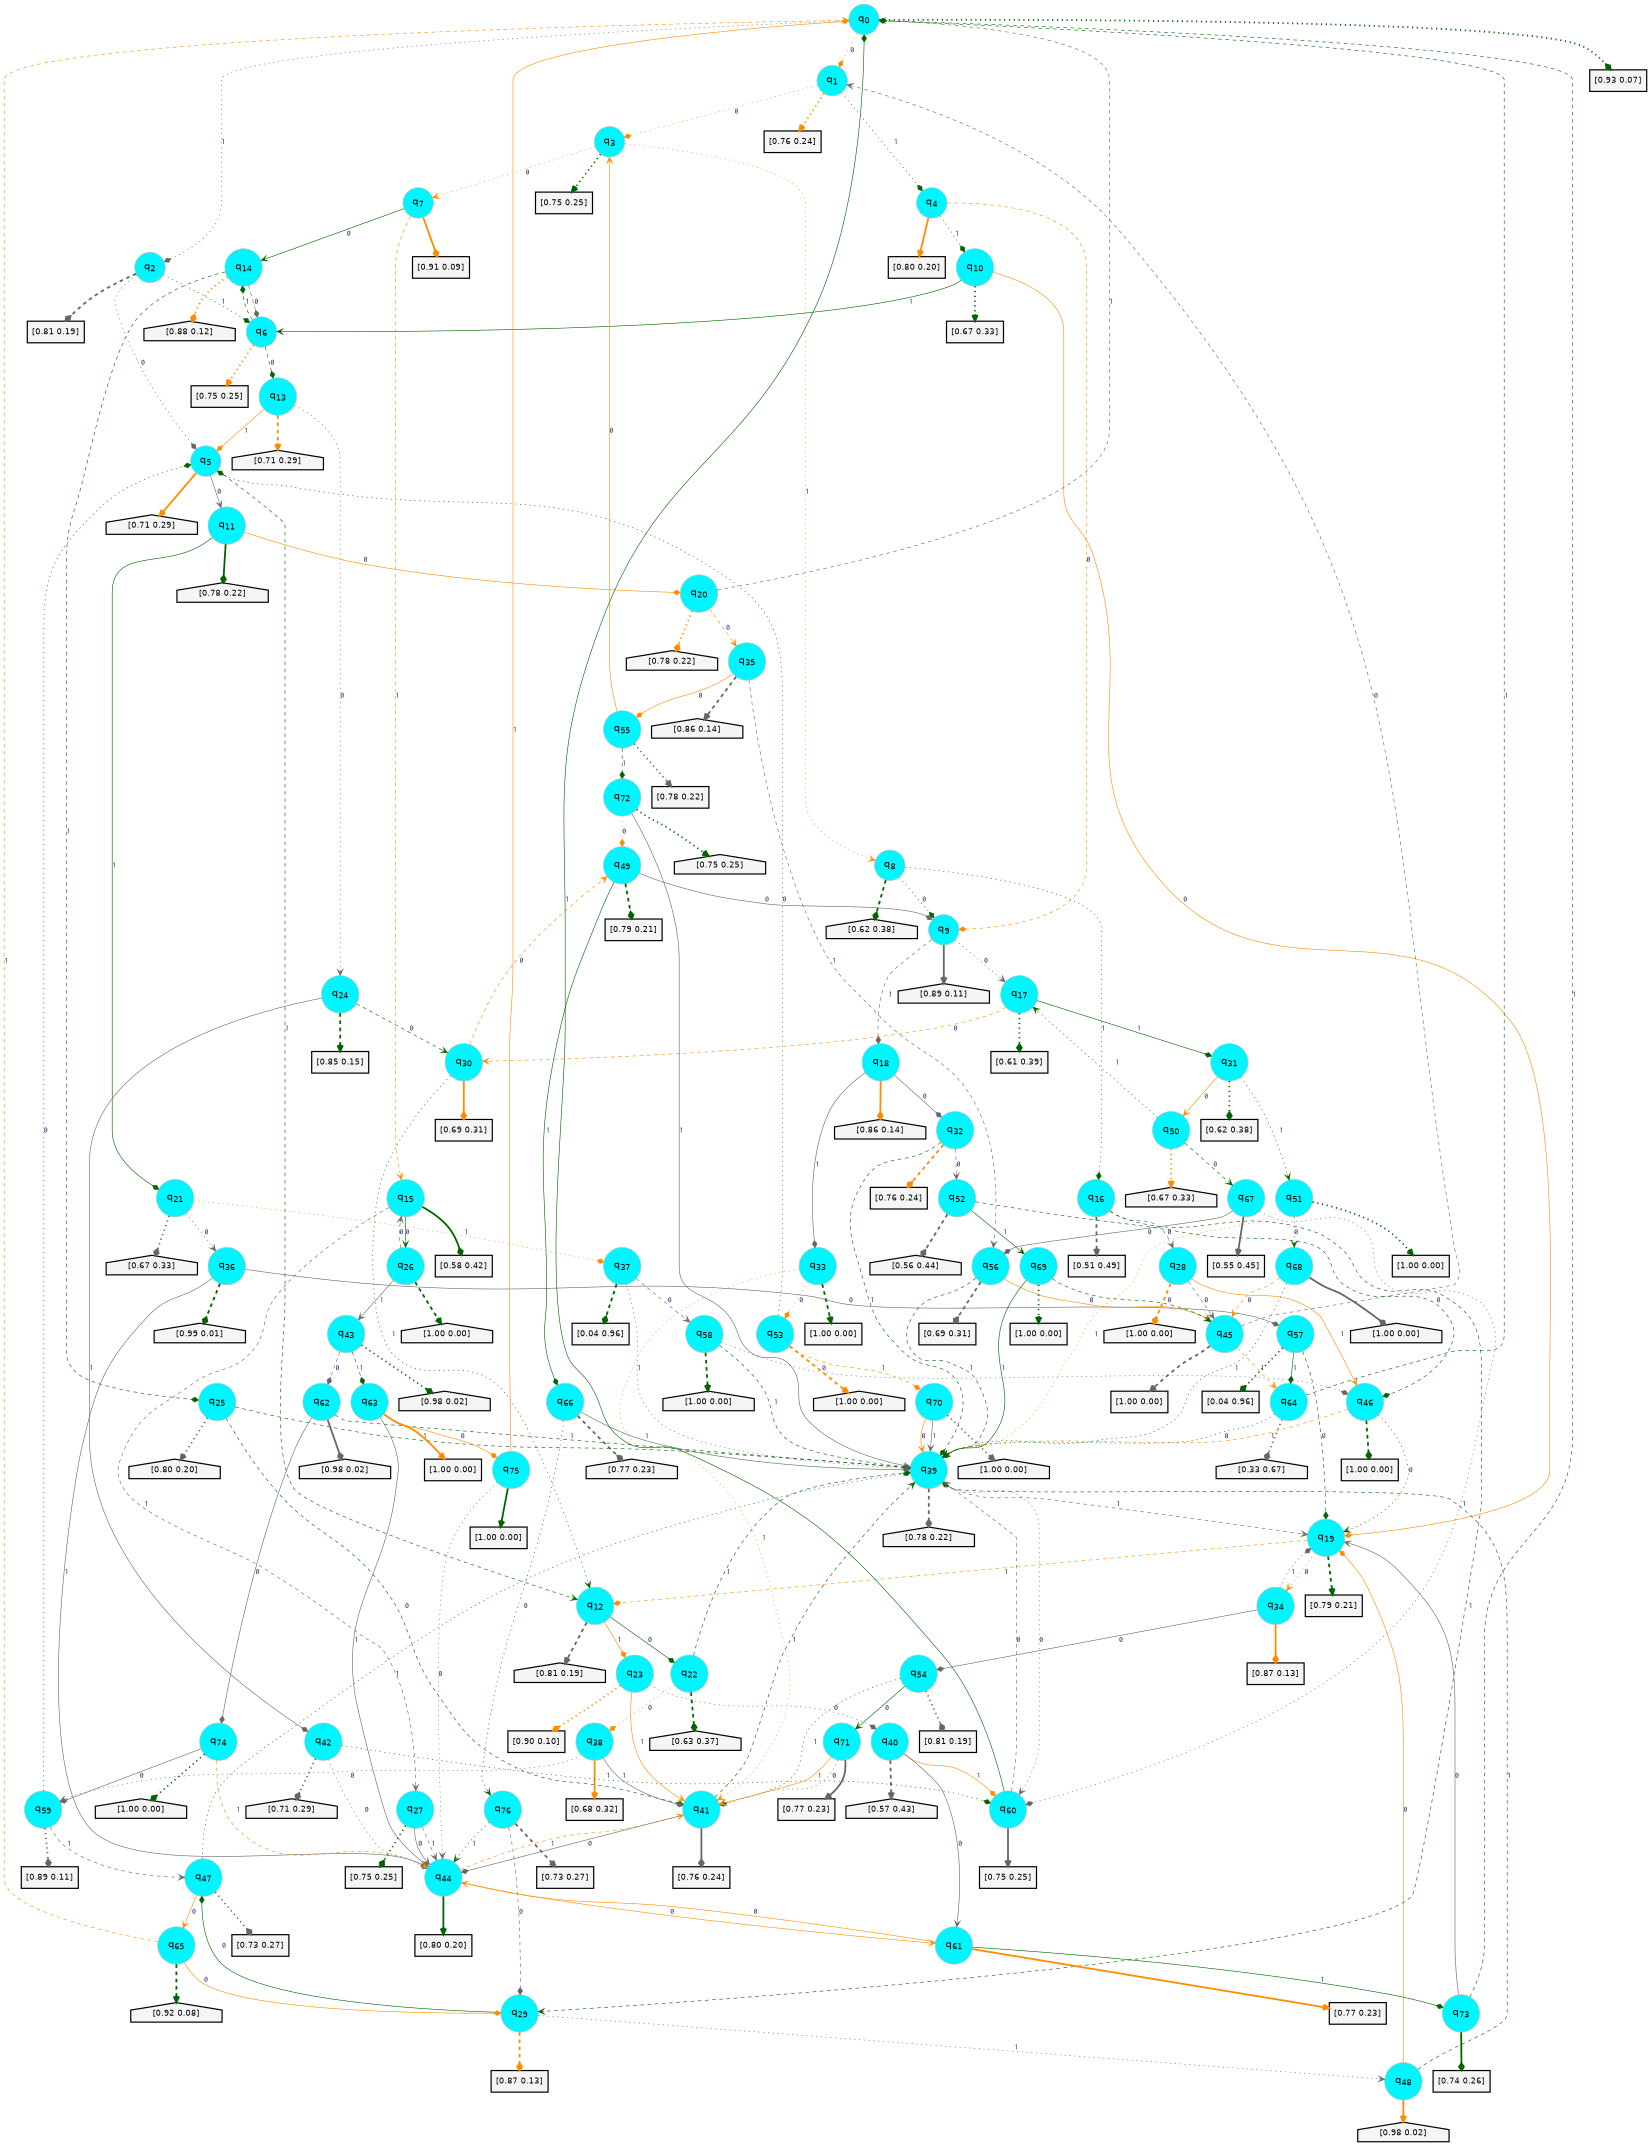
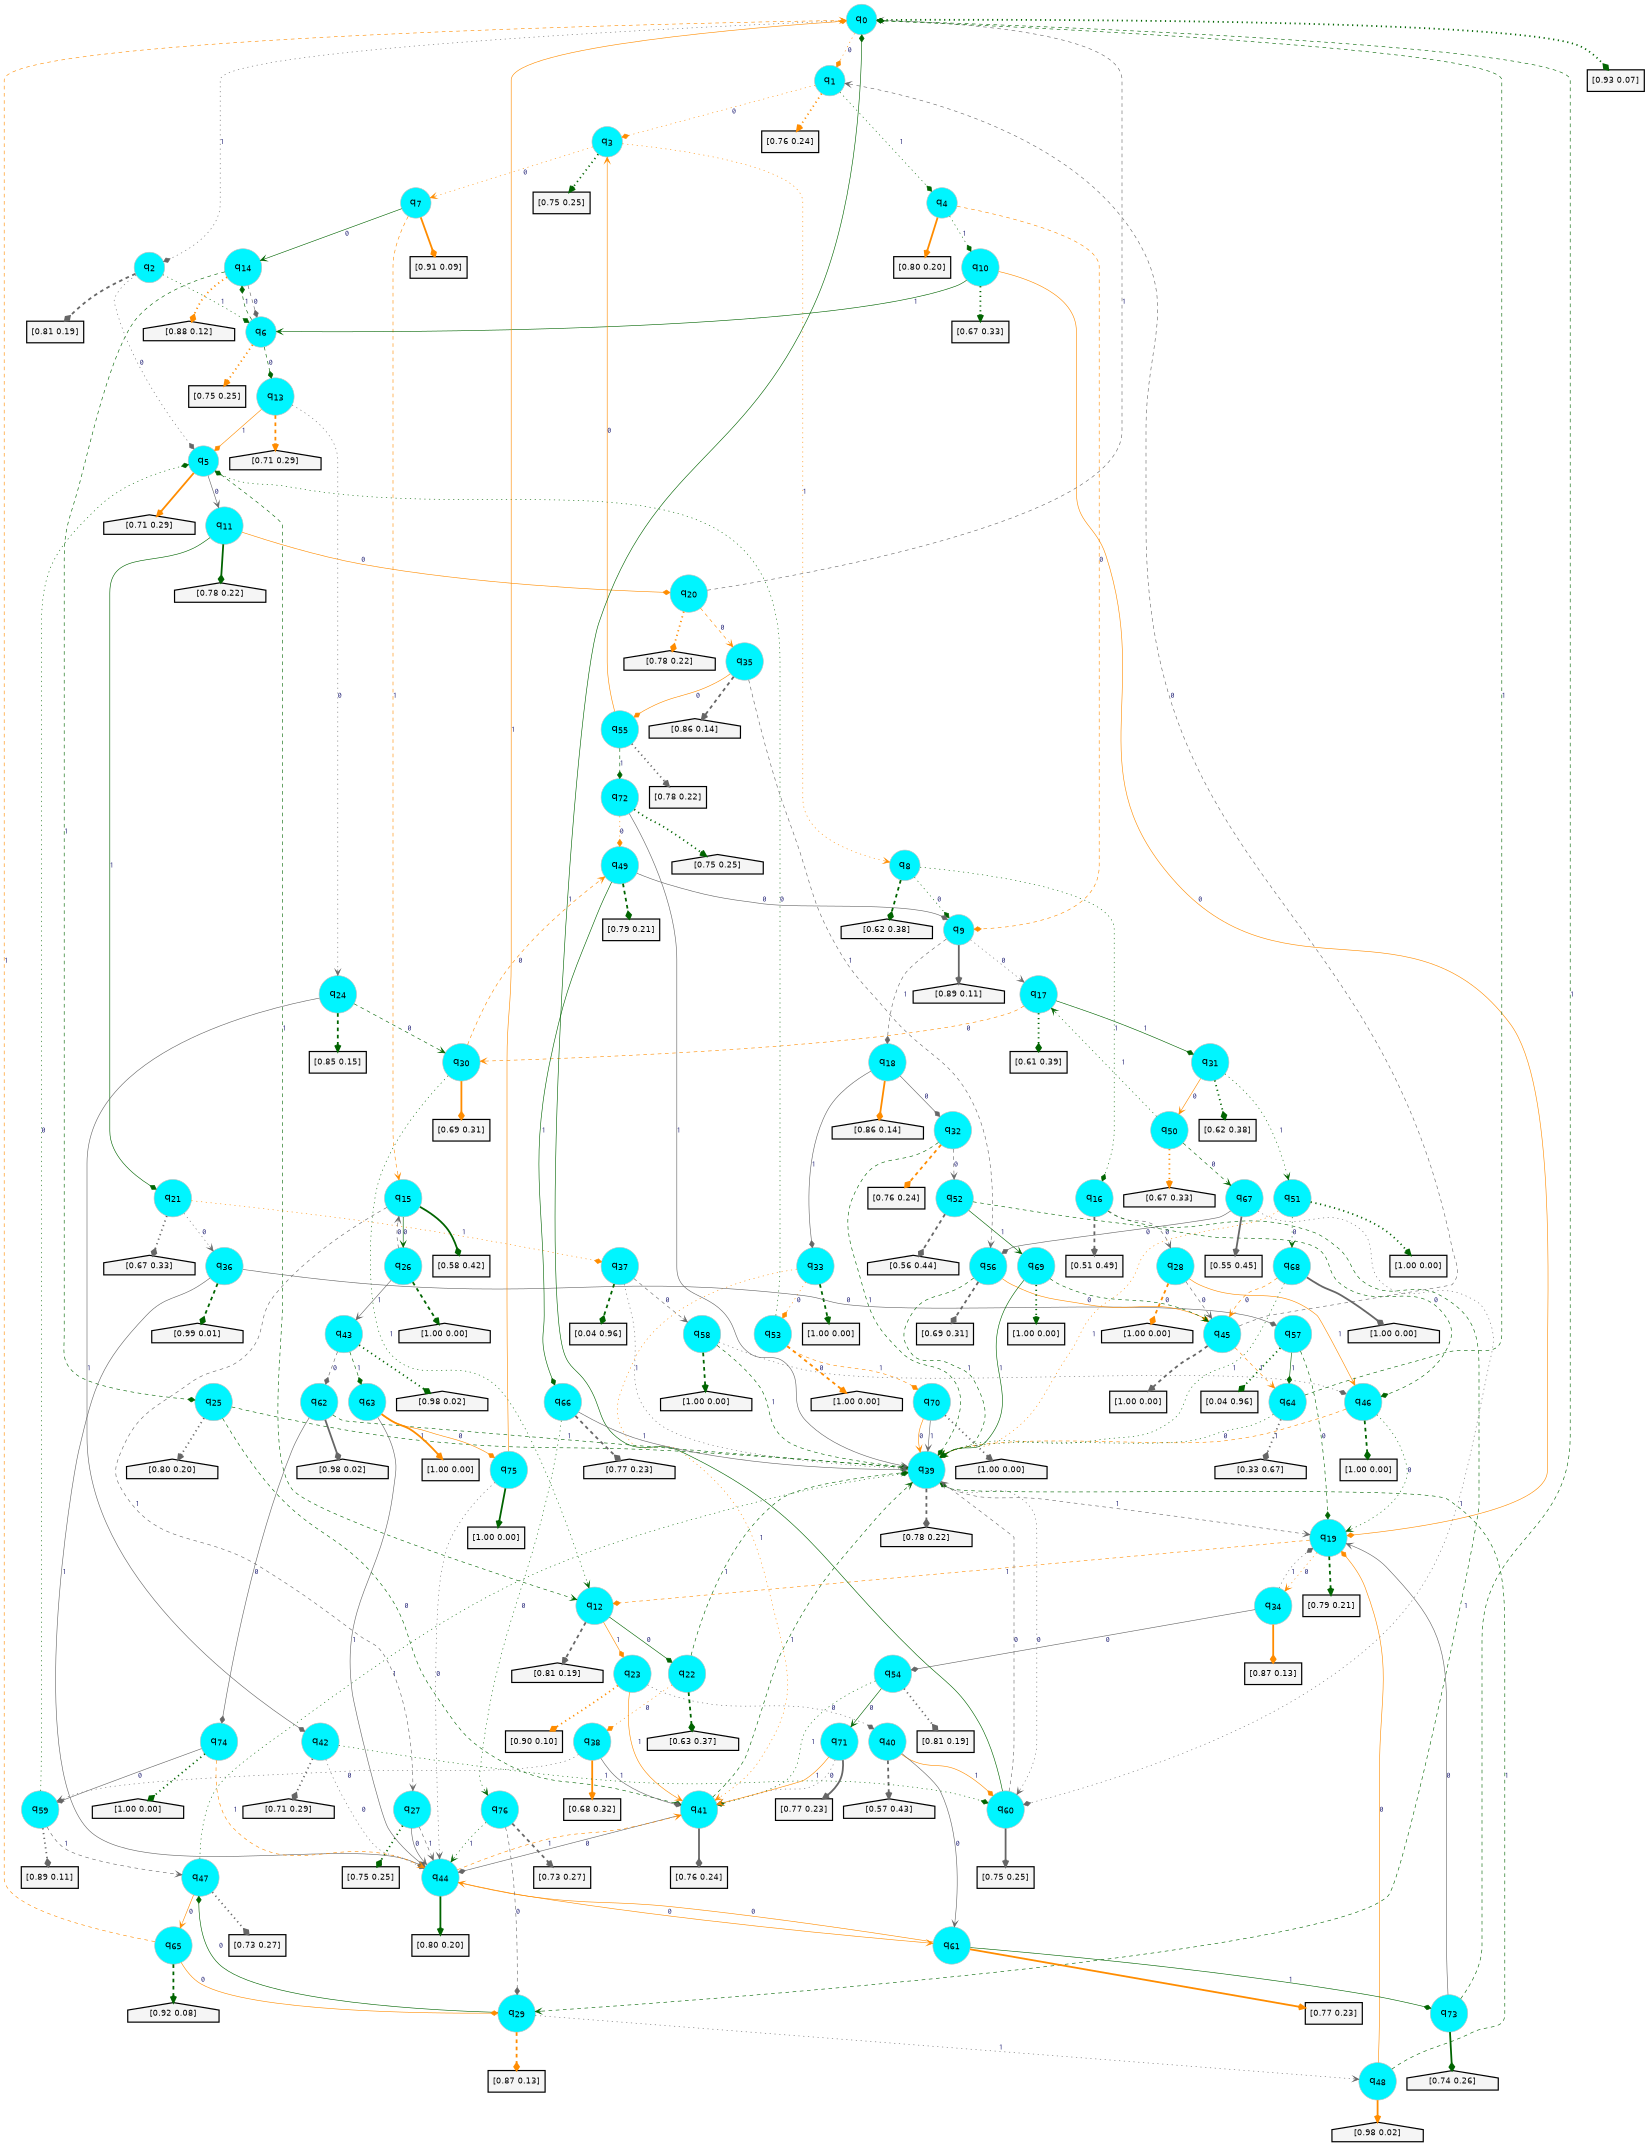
node "[0.74 0.26]": shape box -> house
